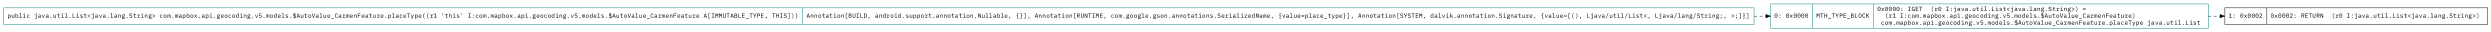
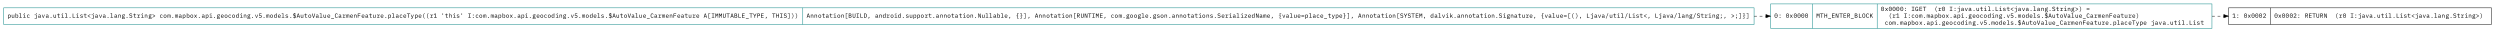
node "0: 0x0000": text "MTH_TYPE_BLOCK" -> "MTH_ENTER_BLOCK"
